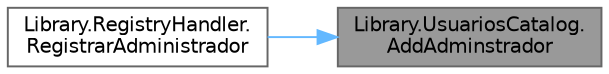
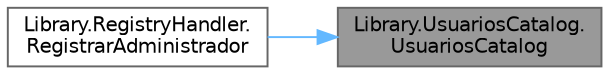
node "Library.UsuariosCatalog. AddAdminstrador": label "Library.UsuariosCatalog. AddAdminstrador" -> "Library.UsuariosCatalog. UsuariosCatalog"
